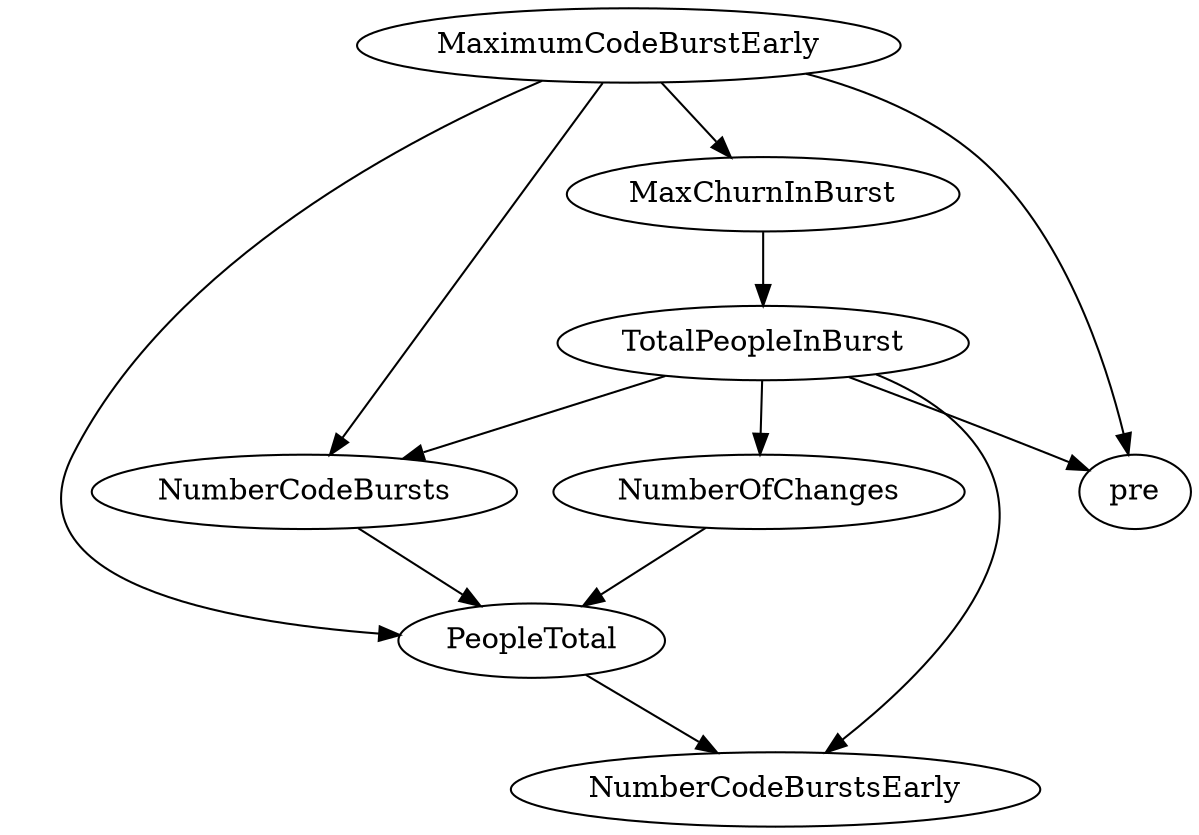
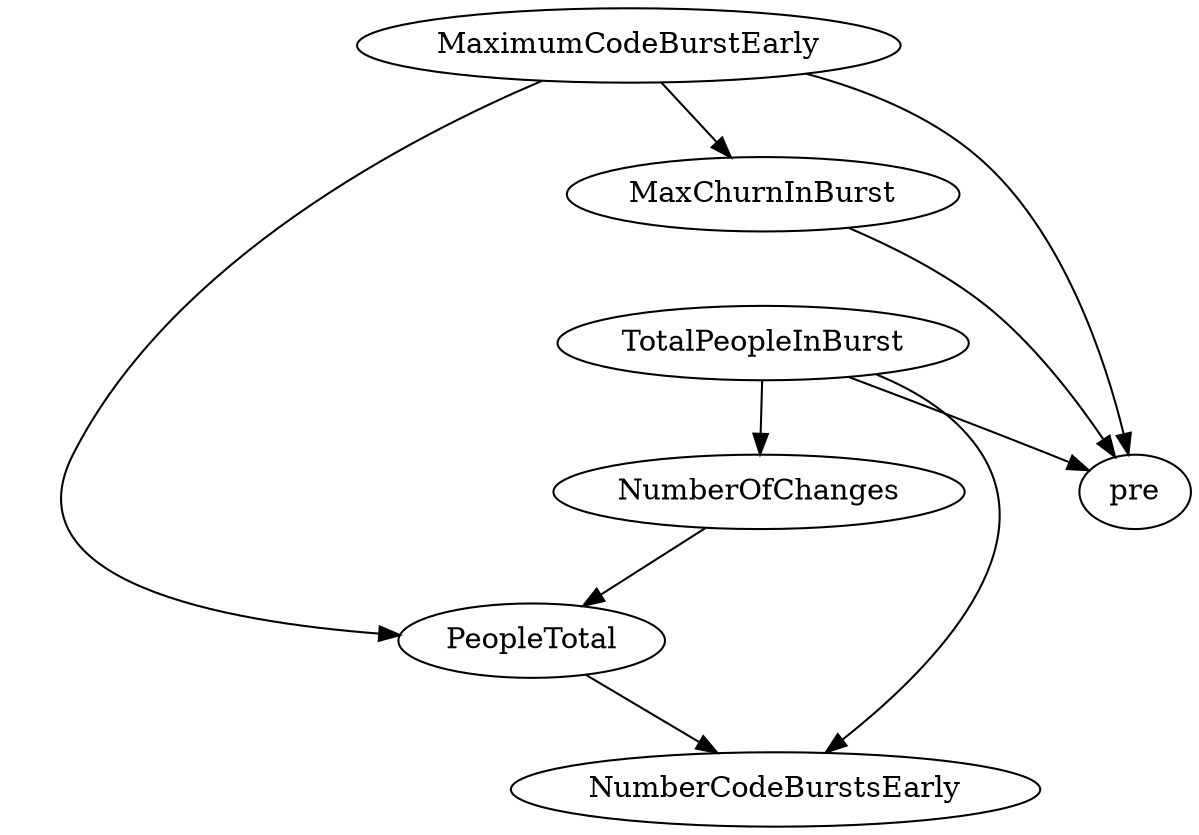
edge "MaxChurnInBurst" -> "TotalPeopleInBurst": now "MaxChurnInBurst" -> "pre"
node "NumberCodeBursts": removed
